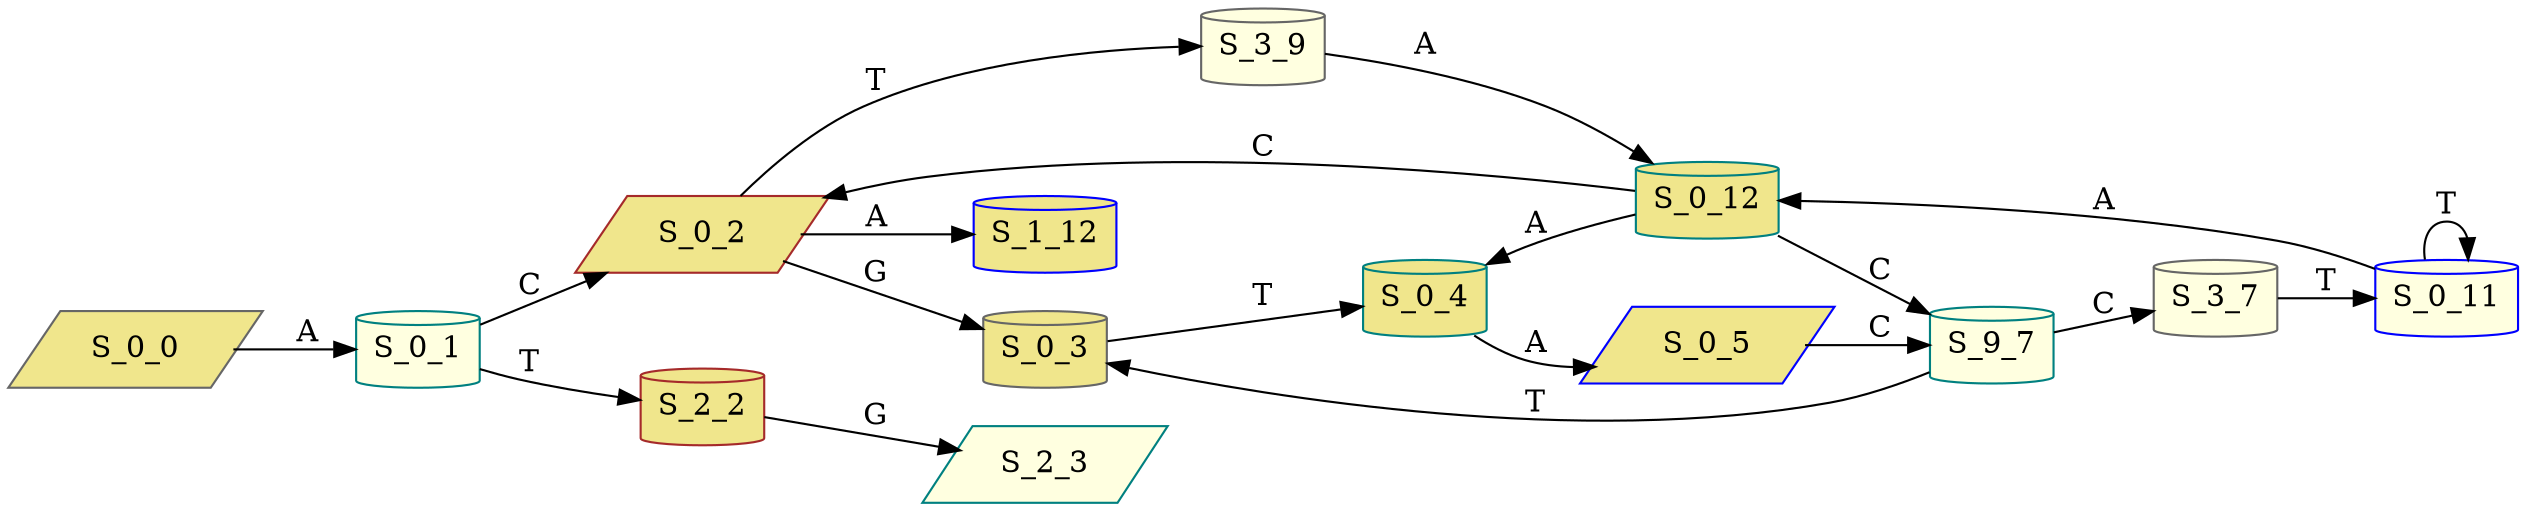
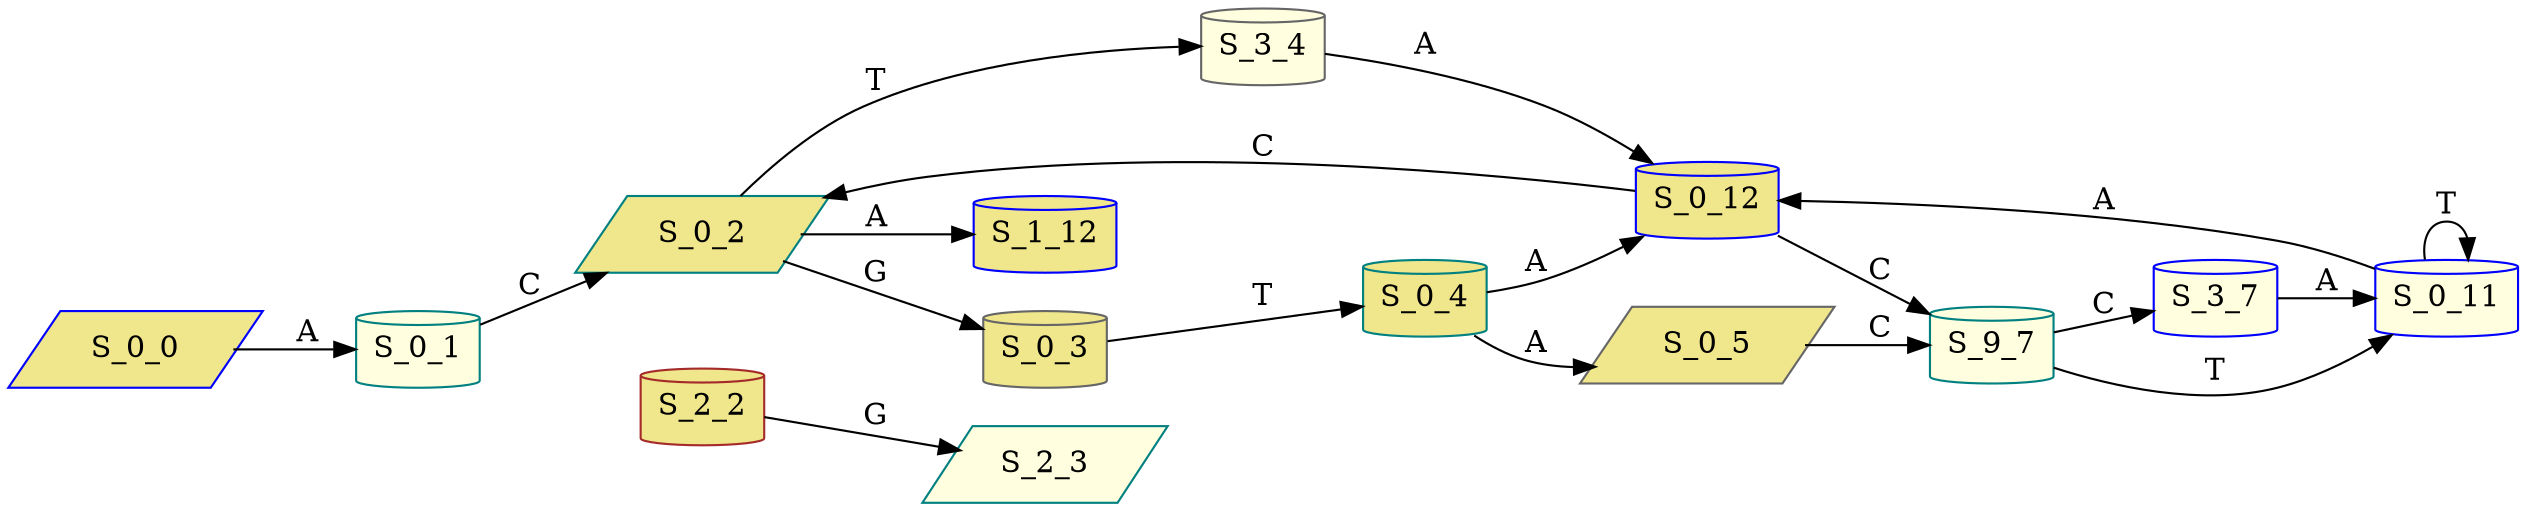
node "S_3_9": label "S_3_9" -> "S_3_4"
node "S_0_12": color teal -> blue
edge "S_0_12" -> "S_0_4": reversed
node "S_0_2": color brown -> teal
edge "S_3_7" -> "S_0_11": label "T" -> "A"
node "S_3_7": color gray40 -> blue
node "S_0_5": color blue -> gray40
node "S_0_0": color gray40 -> blue
edge "S_0_1" -> "S_2_2": removed, label "T"
edge "S_9_7" -> "S_0_3": now "S_9_7" -> "S_0_11"
